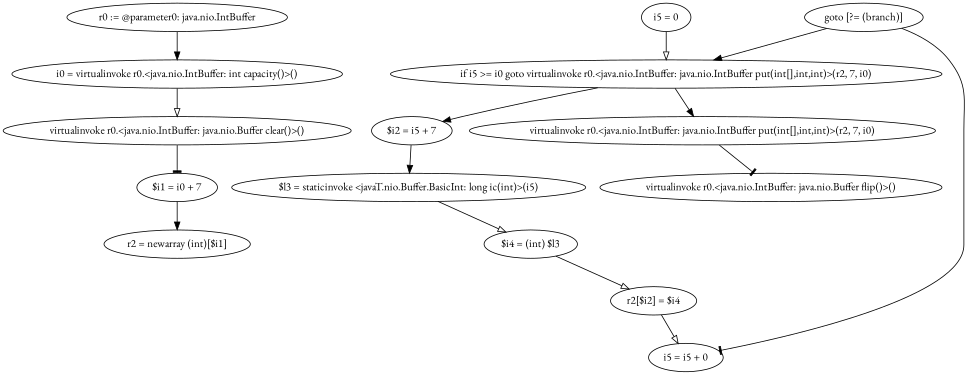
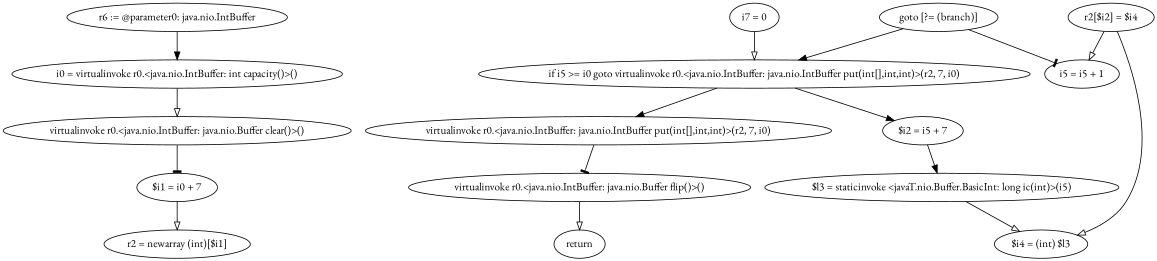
node "r0 := @parameter0: java.nio.IntBuffer": label "r0 := @parameter0: java.nio.IntBuffer" -> "r6 := @parameter0: java.nio.IntBuffer"
node "i5 = 0": label "i5 = 0" -> "i7 = 0"
edge "$i1 = i0 + 7" -> "r2 = newarray (int)[$i1]": arrowhead normal -> onormal
node "return": added
edge "$i4 = (int) $l3" -> "r2[$i2] = $i4": reversed
node "i5 = i5 + 0": label "i5 = i5 + 0" -> "i5 = i5 + 1"
